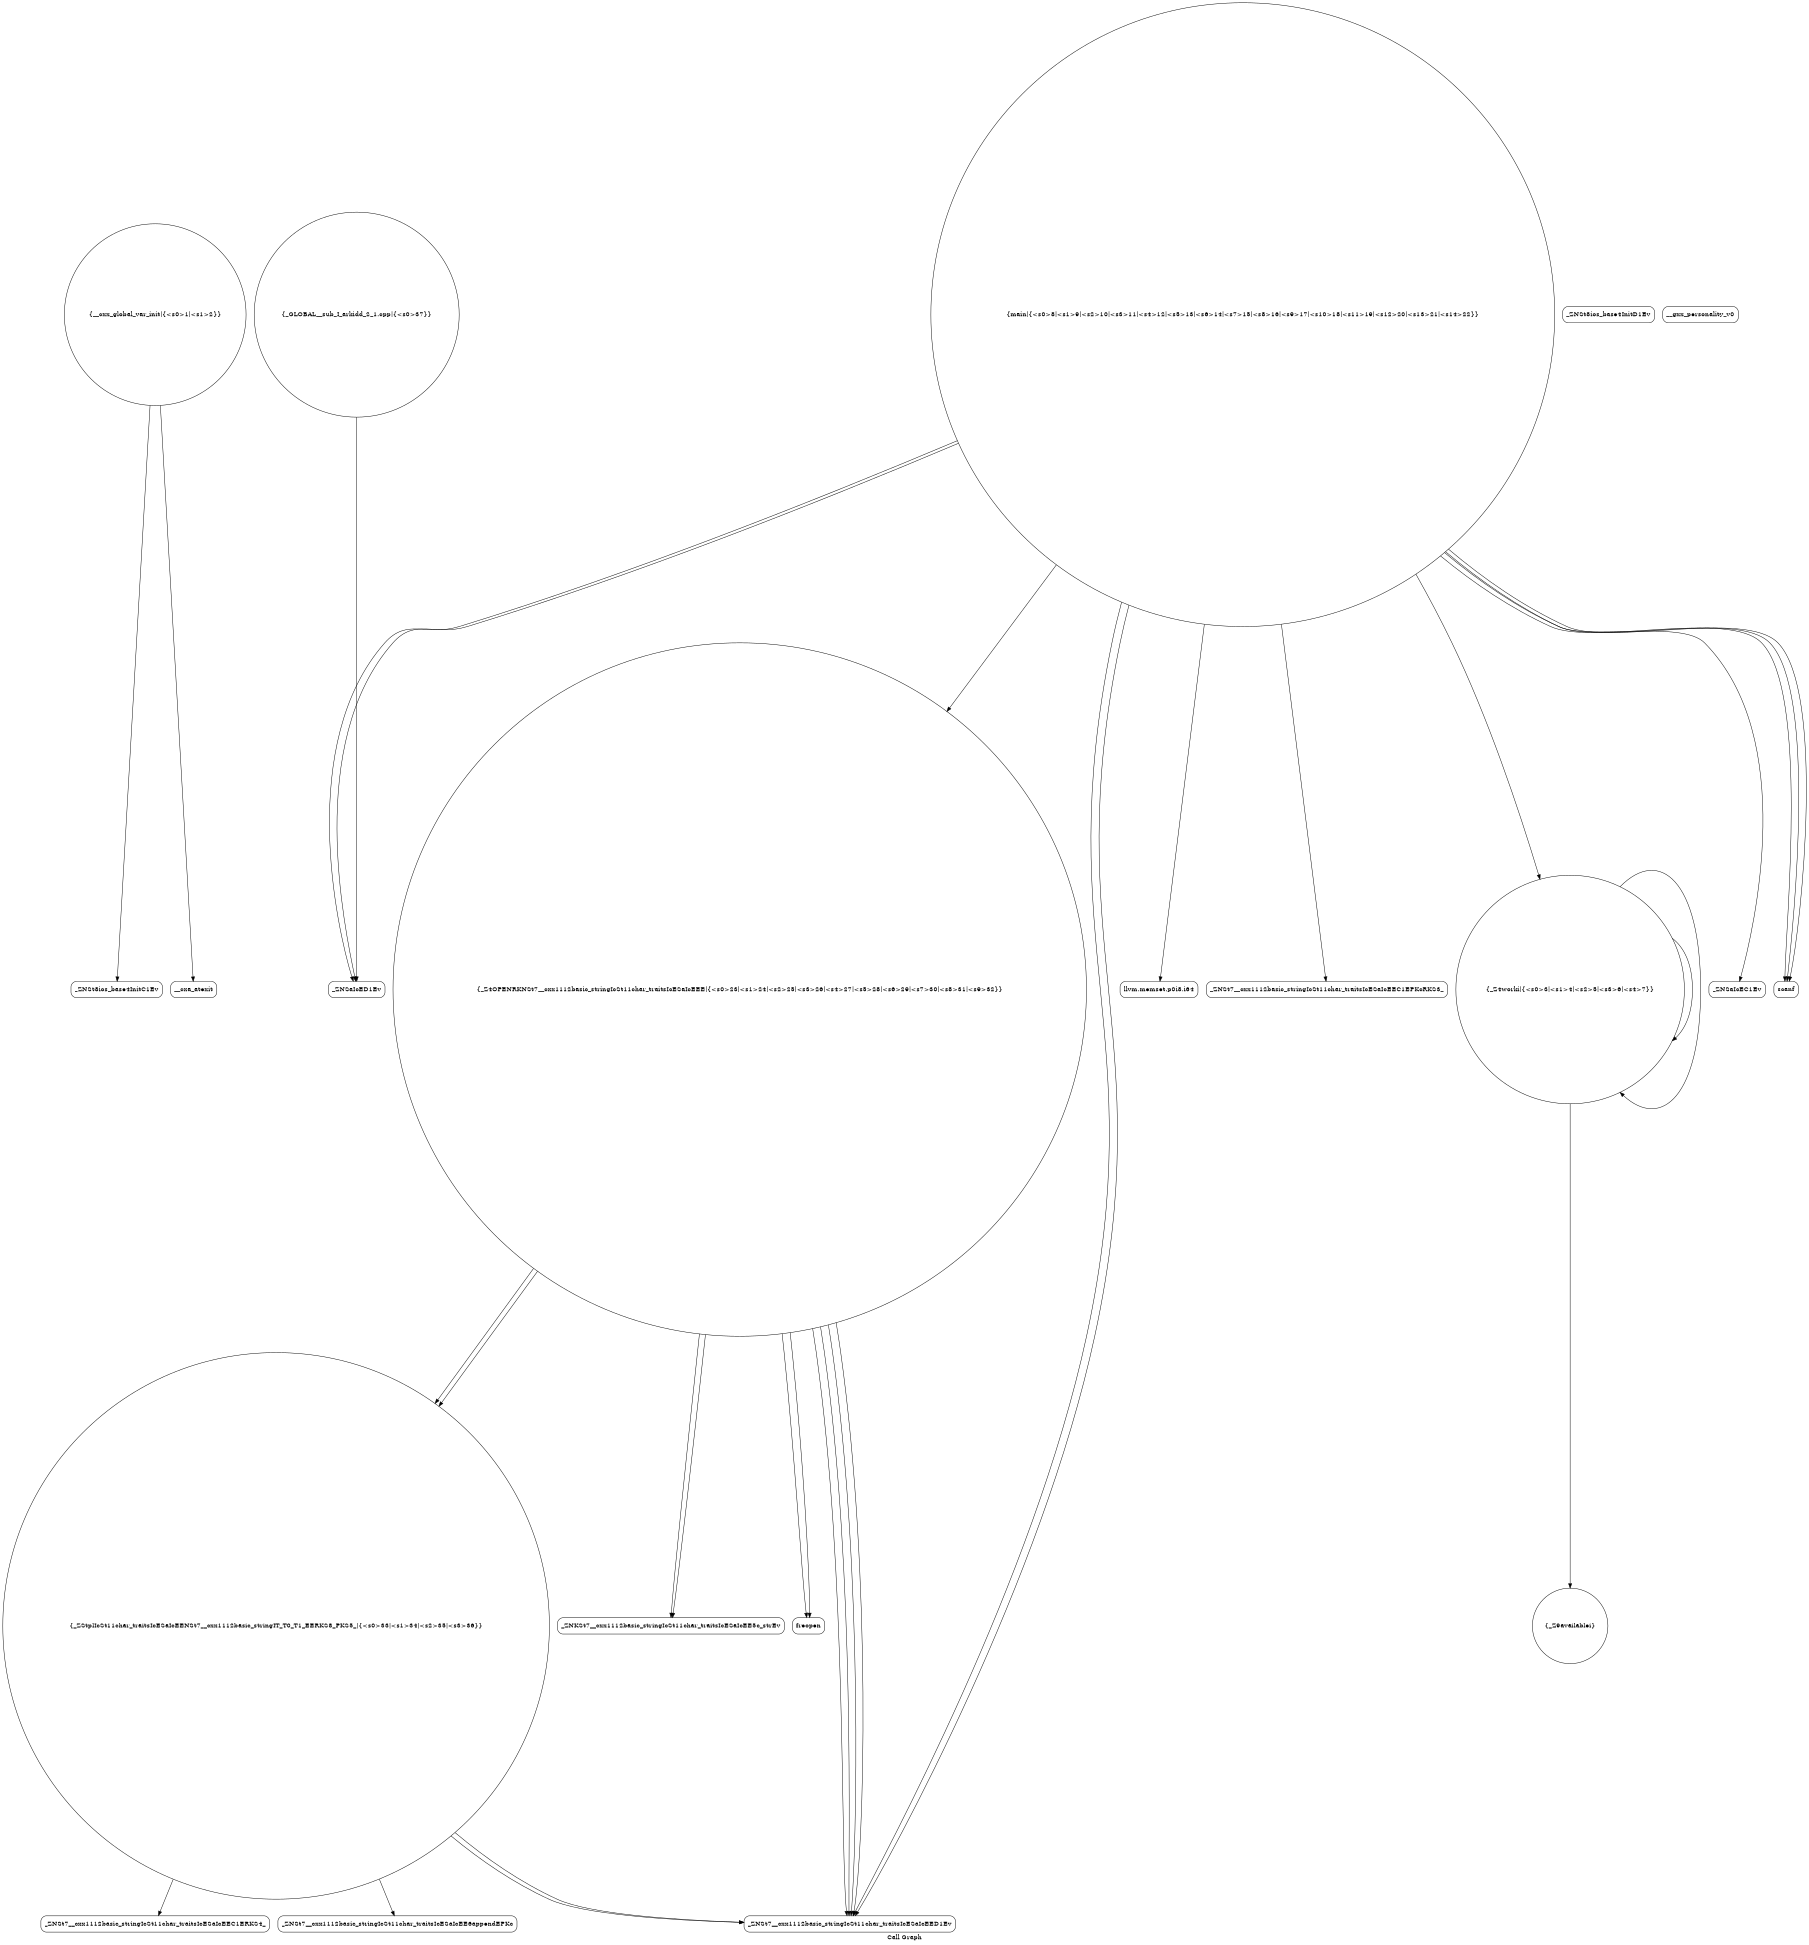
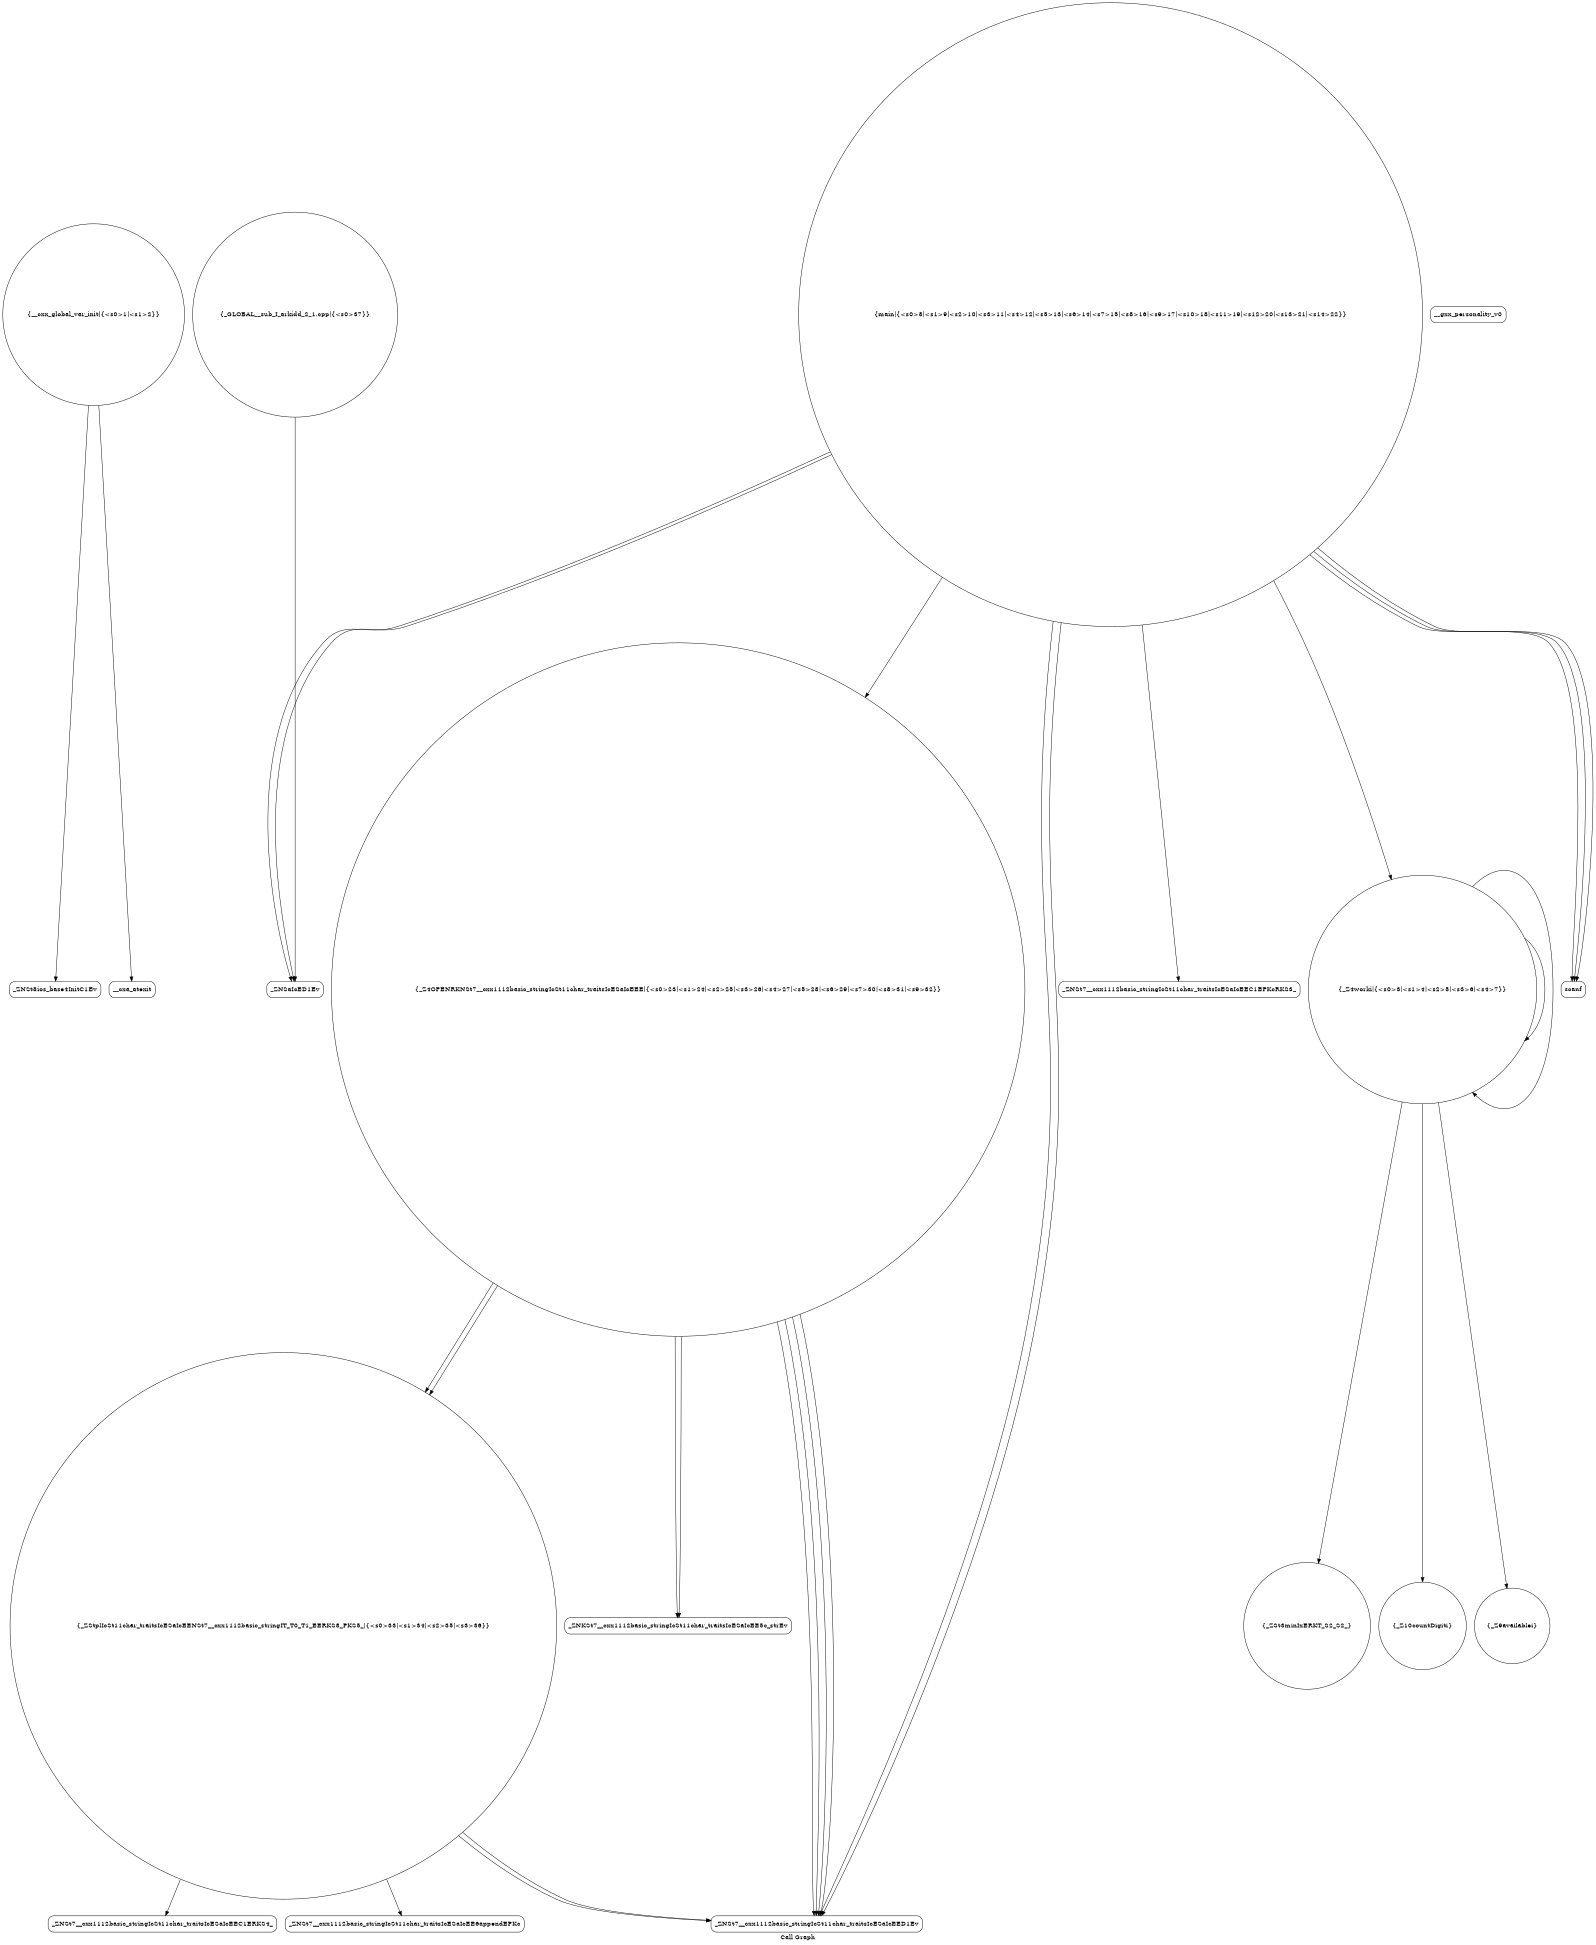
node "_ZNSt8ios_base4InitD1Ev": removed
node "llvm.memset.p0i8.i64": removed
node "_ZNSaIcEC1Ev": removed
node "freopen": removed
node "{_ZSt3minIxERKT_S2_S2_}": added
node "{_Z10countDigiti}": added
